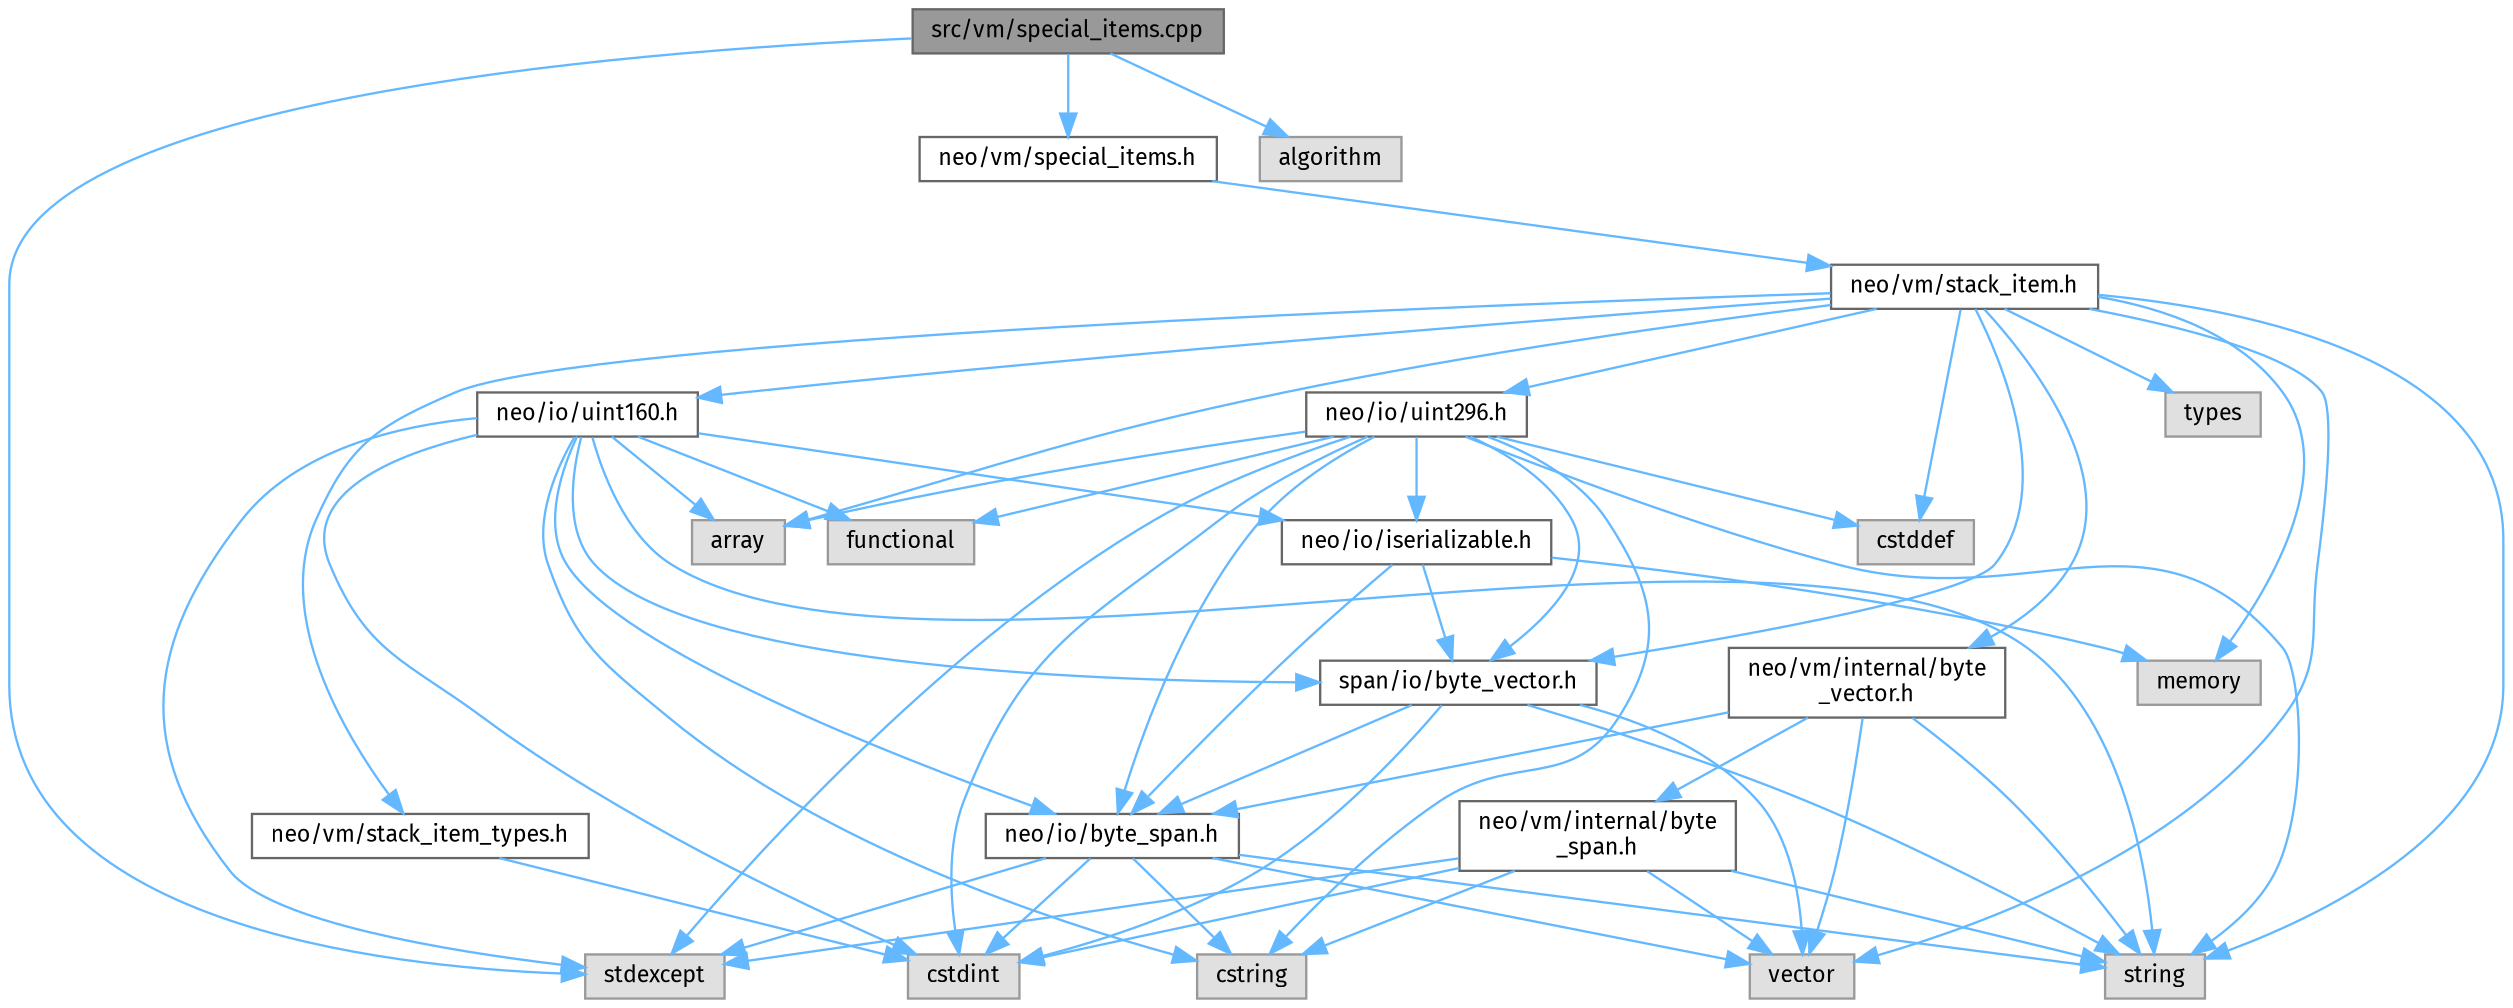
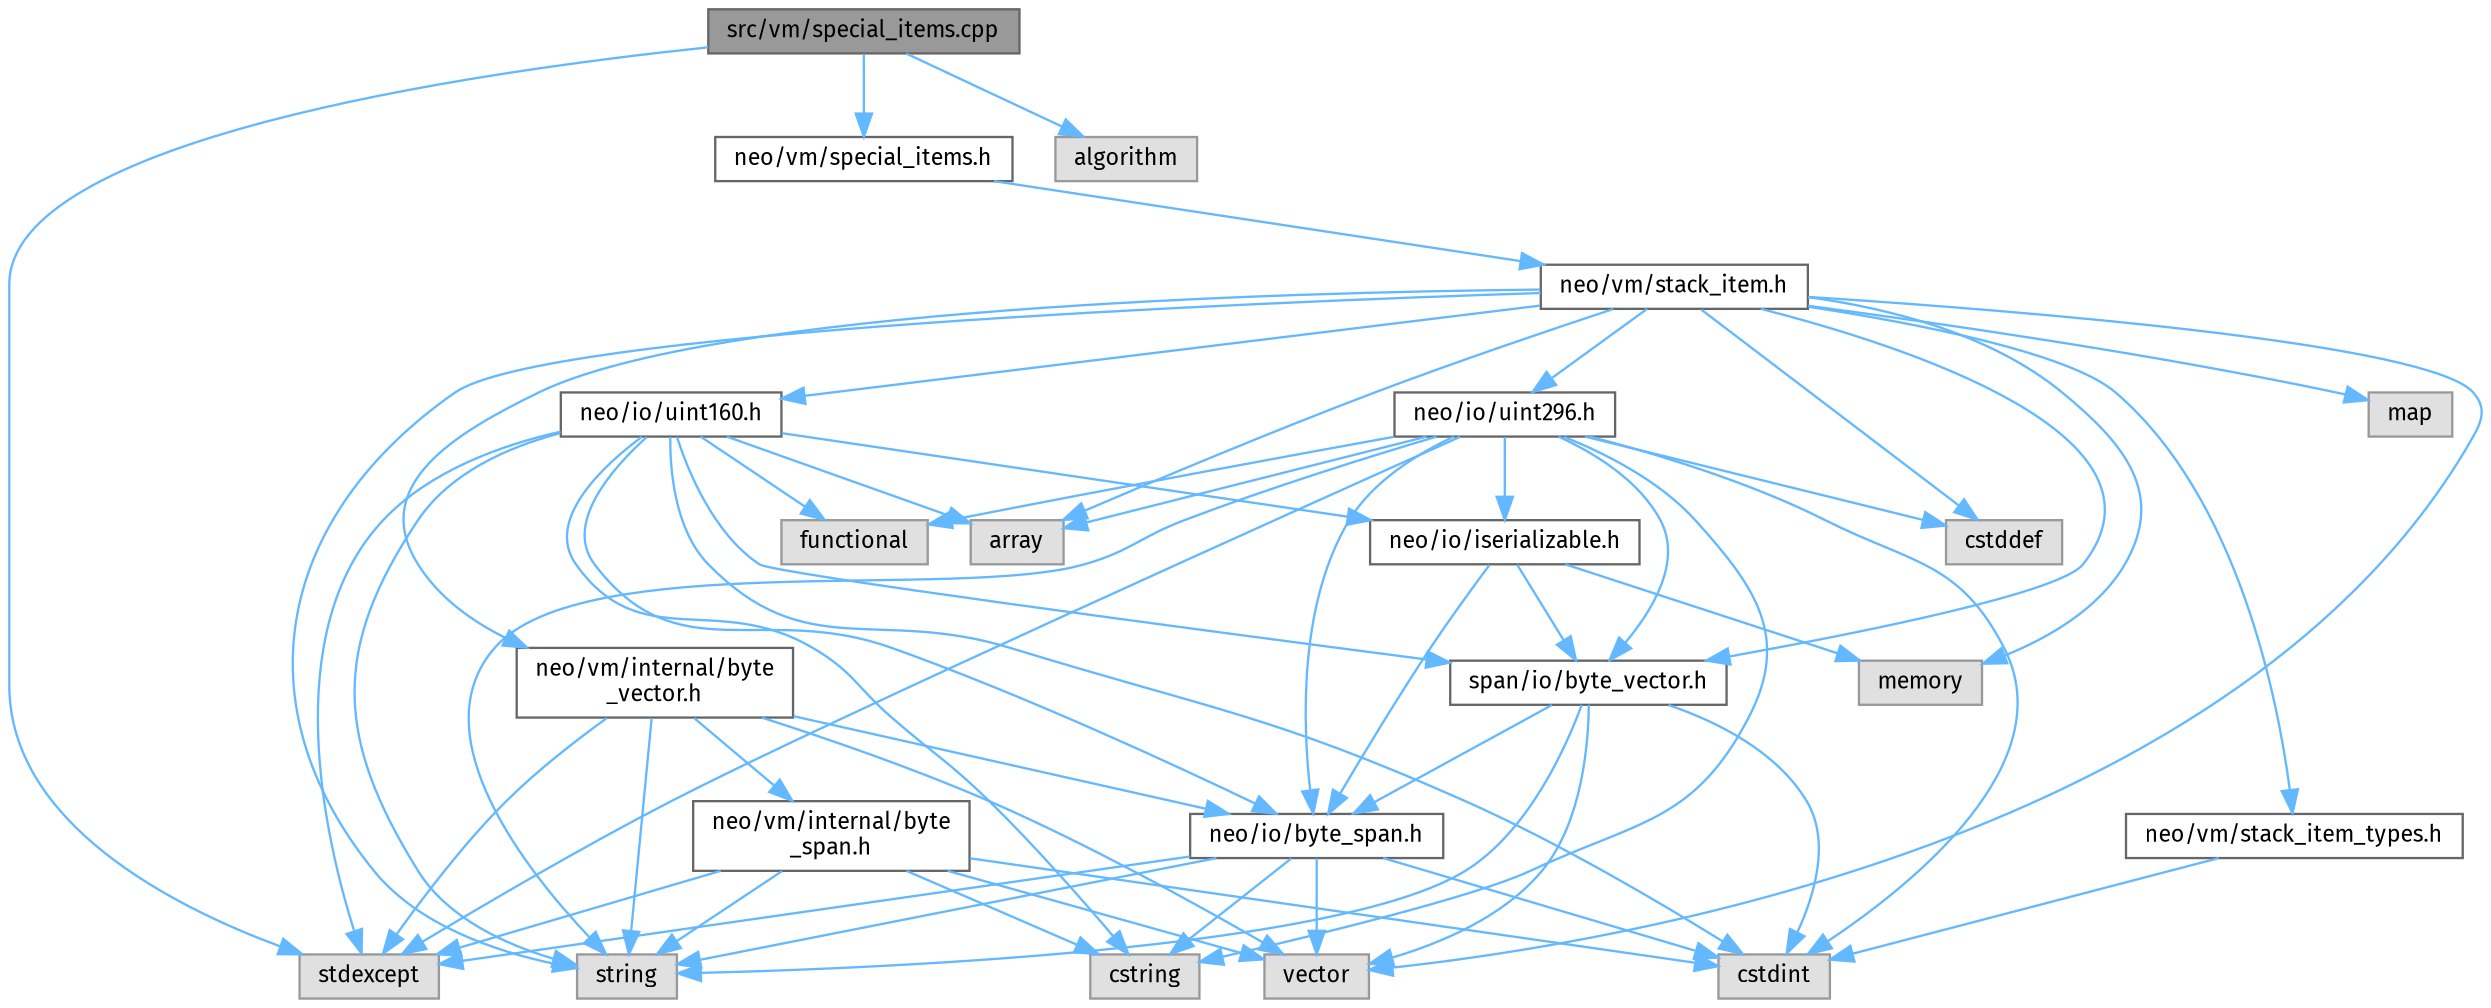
node "types": label "types" -> "map"
edge "neo/vm/internal/byte _vector.h" -> "stdexcept": added
